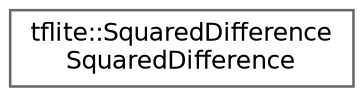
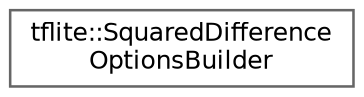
node "tflite::SquaredDifference SquaredDifference": label "tflite::SquaredDifference SquaredDifference" -> "tflite::SquaredDifference OptionsBuilder"
